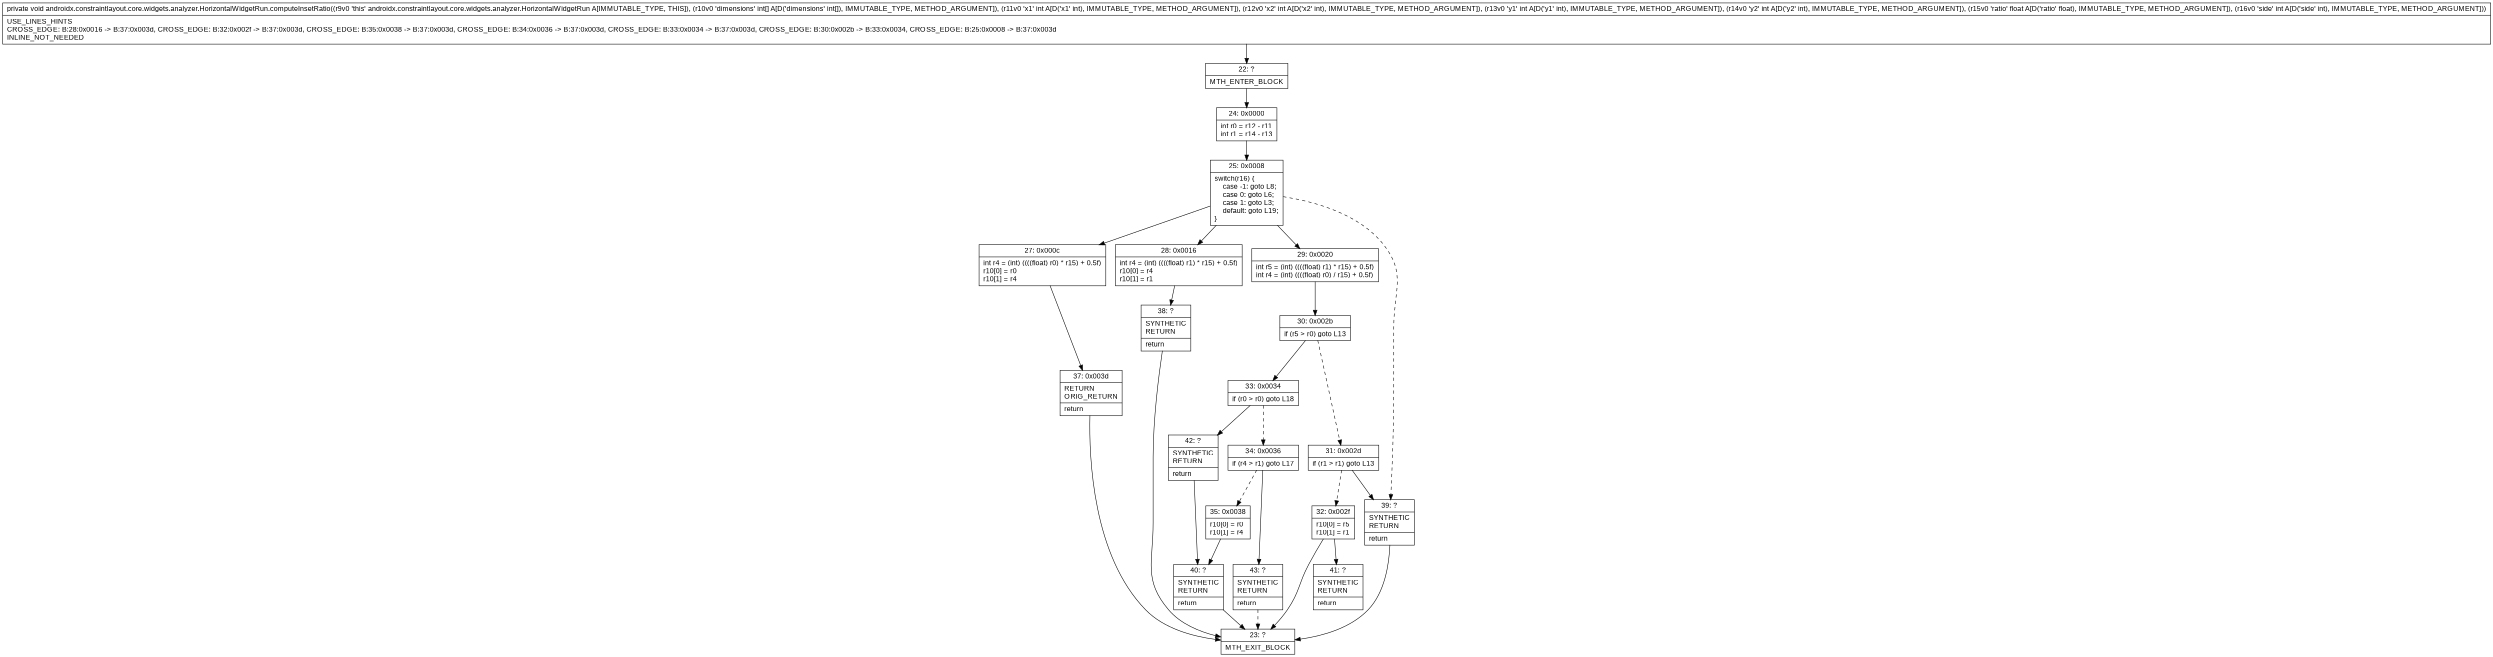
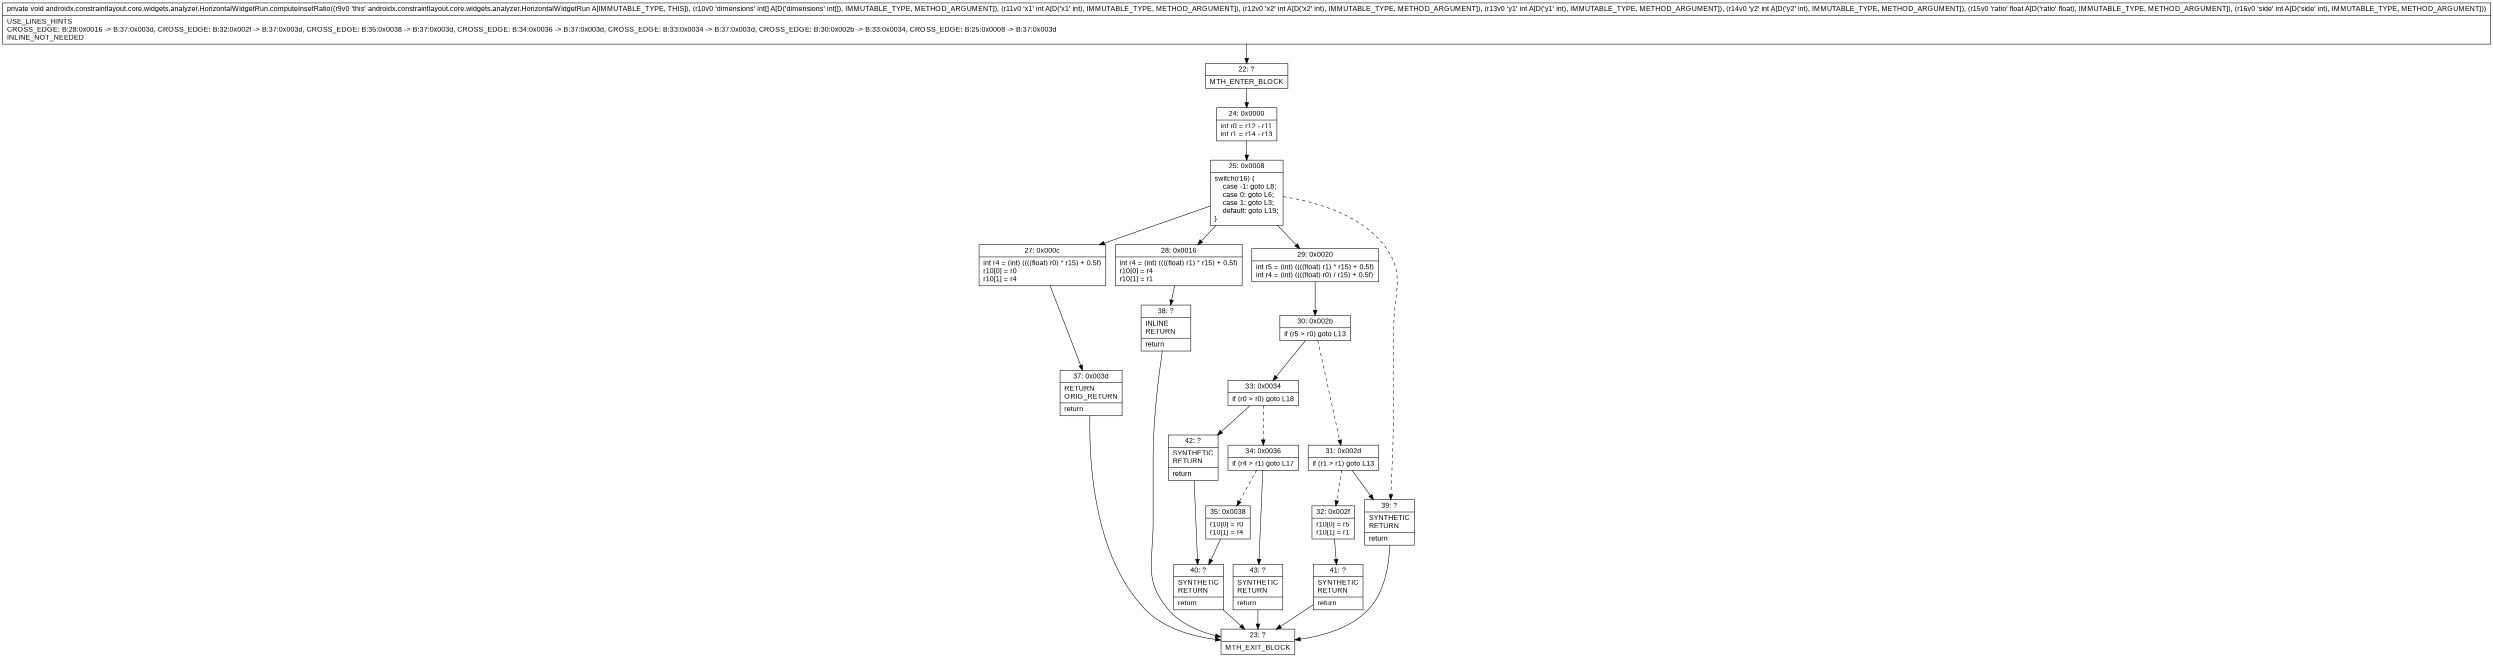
node "38: ?": text "SYNTHETIC" -> "INLINE"
edge "32: 0x002f" -> "23: ?": now "41: ?" -> "23: ?"
edge "43: ?" -> "23: ?": style dashed -> solid
